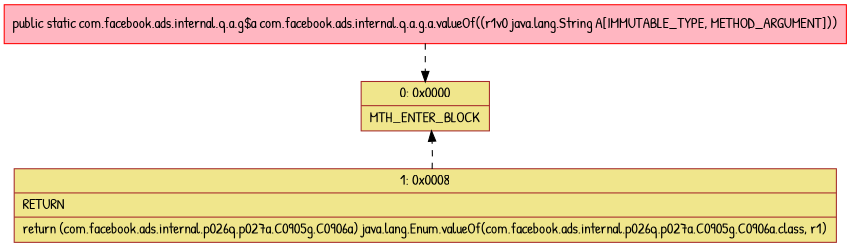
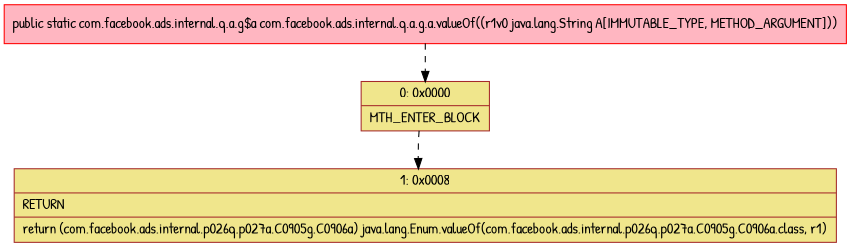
edge "1: 0x0008" -> "0: 0x0000": reversed
